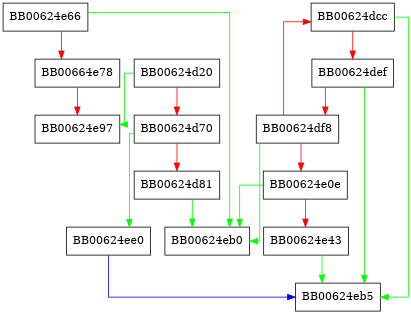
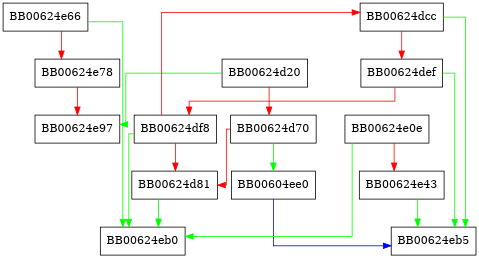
node "BB00664e78": label "BB00664e78" -> "BB00624e78"
edge "BB00624df8" -> "BB00624e0e": now "BB00624df8" -> "BB00624d81"
node "BB00624ee0": label "BB00624ee0" -> "BB00604ee0"
